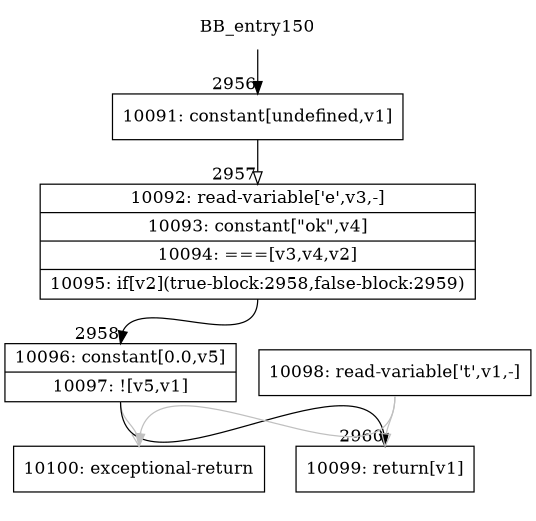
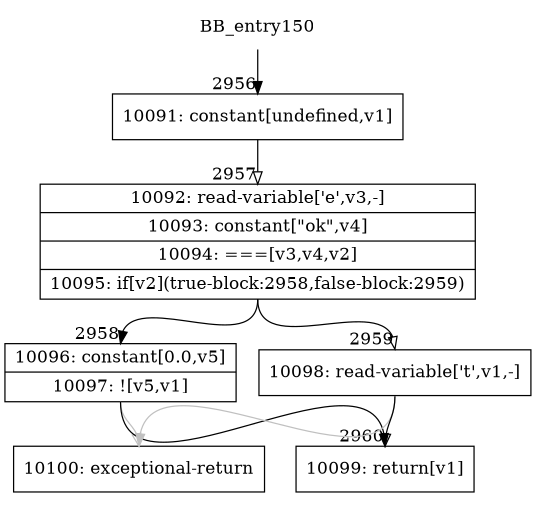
edge "10092: read-variable['e',v3,-]" -> "10098: read-variable['t',v1,-]": added
edge "10098: read-variable['t',v1,-]" -> "10099: return[v1]": color gray -> black
